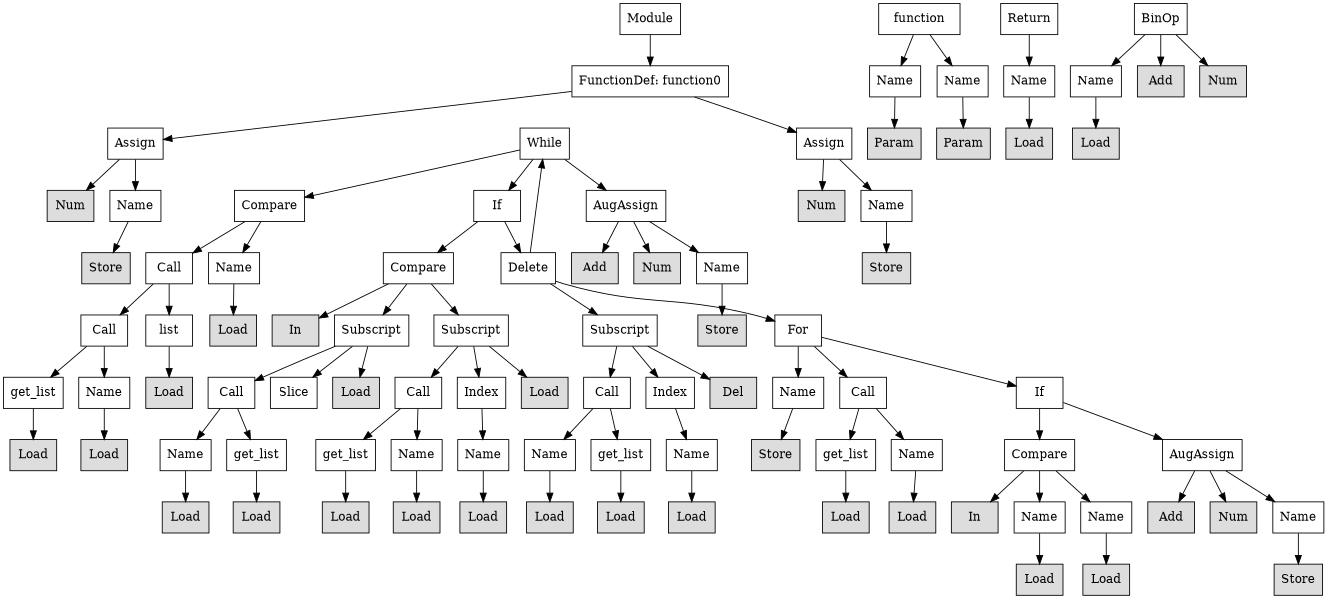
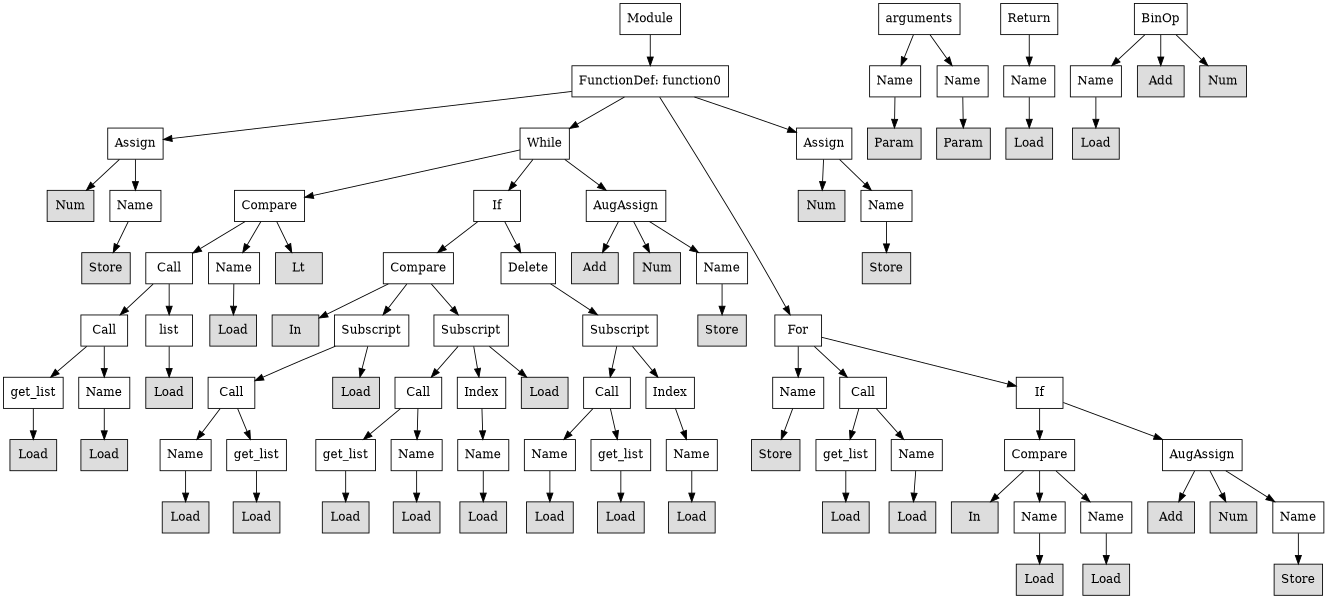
node "function": label "function" -> "arguments"
edge "Delete" -> "While": now "FunctionDef: function0" -> "While"
node "Lt": added
edge "Delete" -> "For": now "FunctionDef: function0" -> "For"
node "Slice": removed
node "Del": removed
